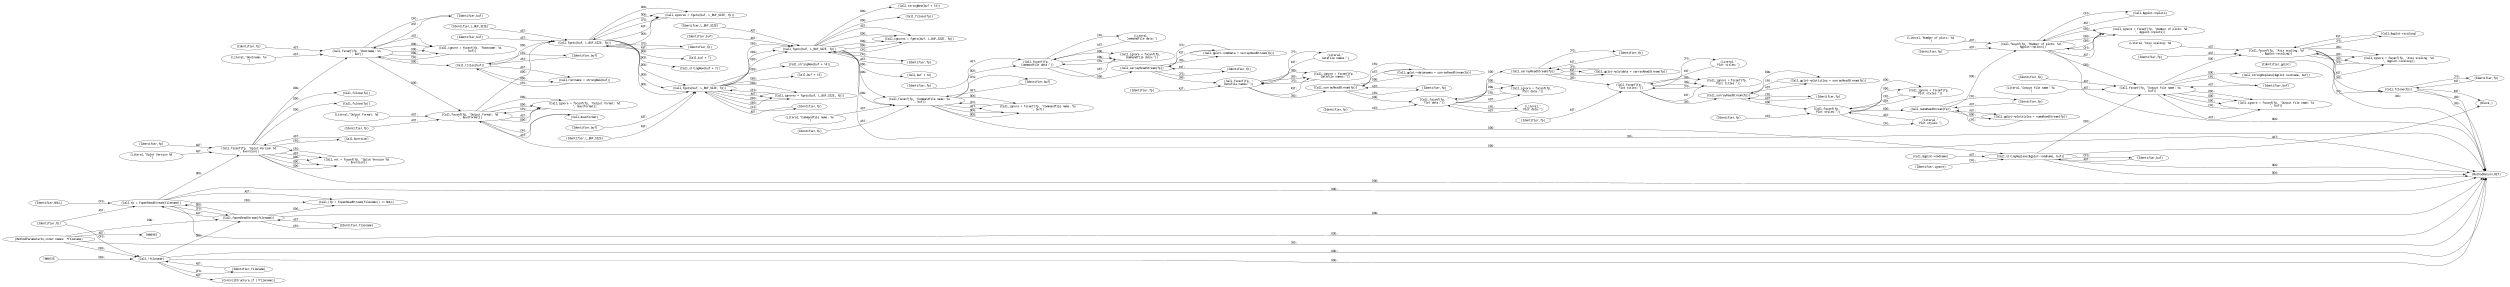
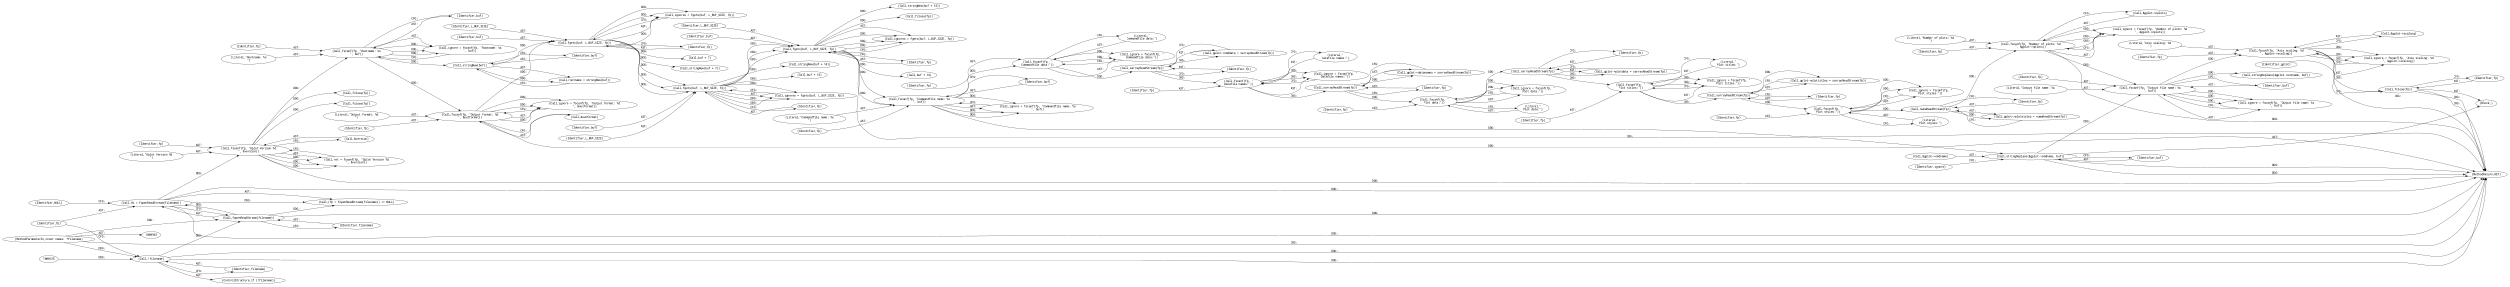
node "(Call,titles(buf))": label "(Call,titles(buf))" -> "(Call,stringNew(buf))"
